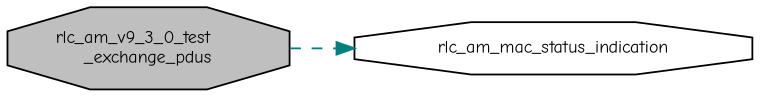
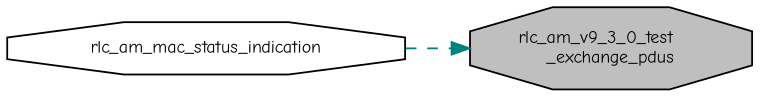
edge "rlc_am_v9_3_0_test _exchange_pdus" -> "rlc_am_mac_status_indication": reversed
